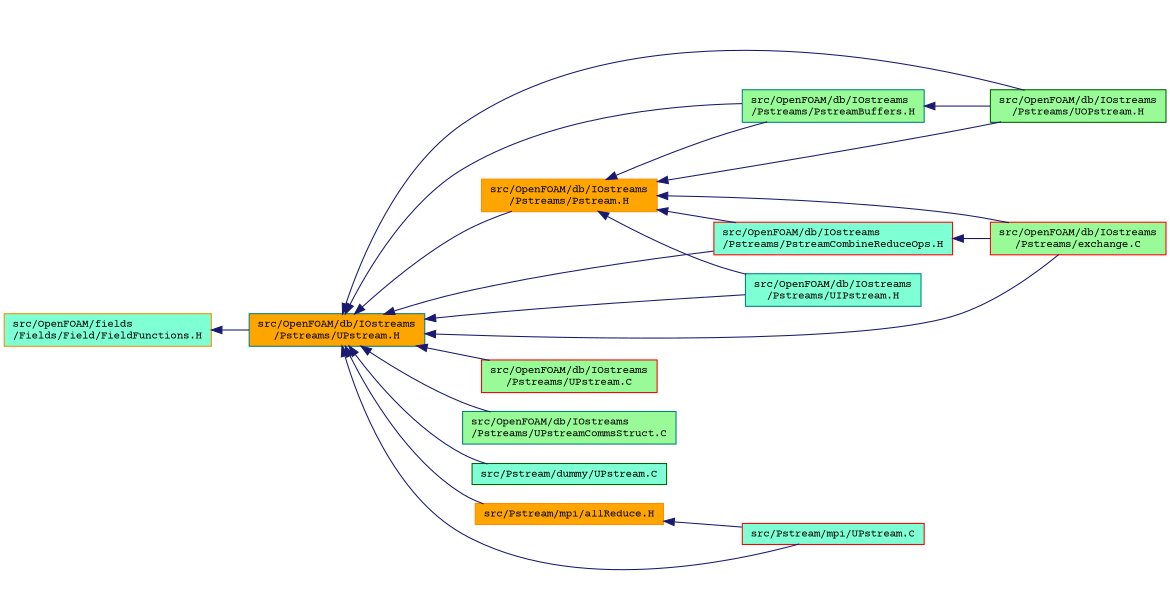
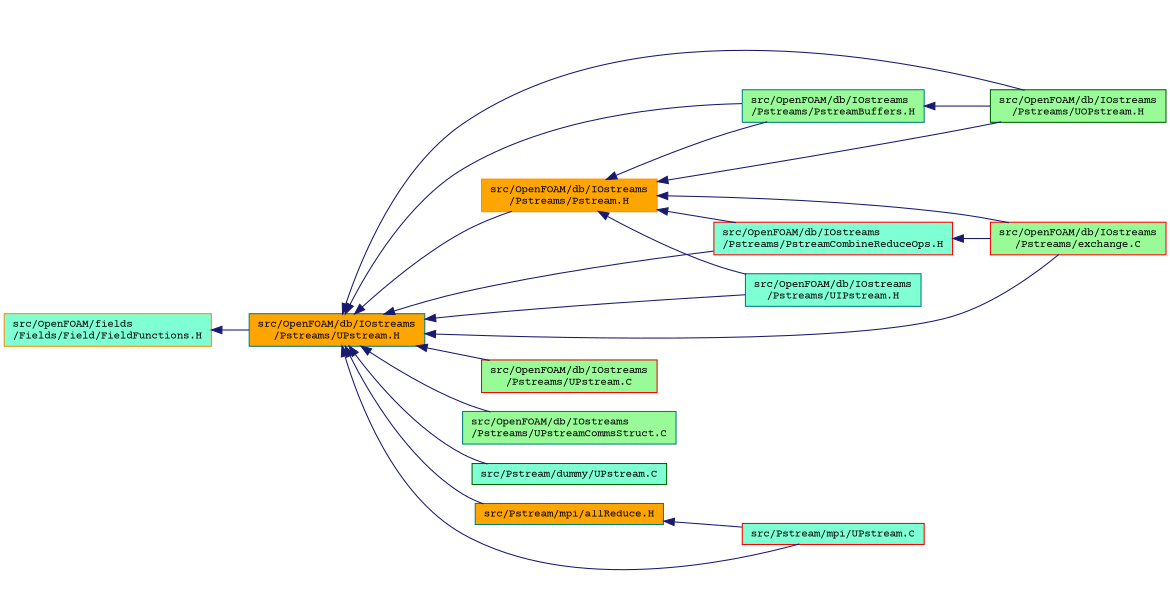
node "src/Pstream/mpi/allReduce.H": color darkorange -> teal
